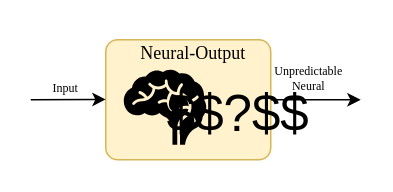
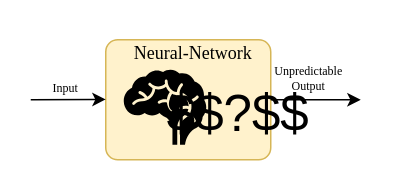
node "Neural-Output": label "Neural-Output" -> "Neural-Network"
node "Unpredictable Neural": label "Unpredictable Neural" -> "Unpredictable Output"
